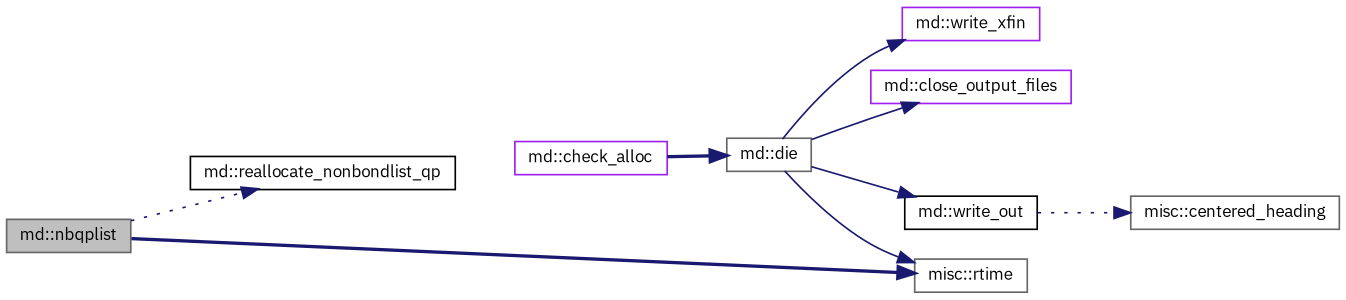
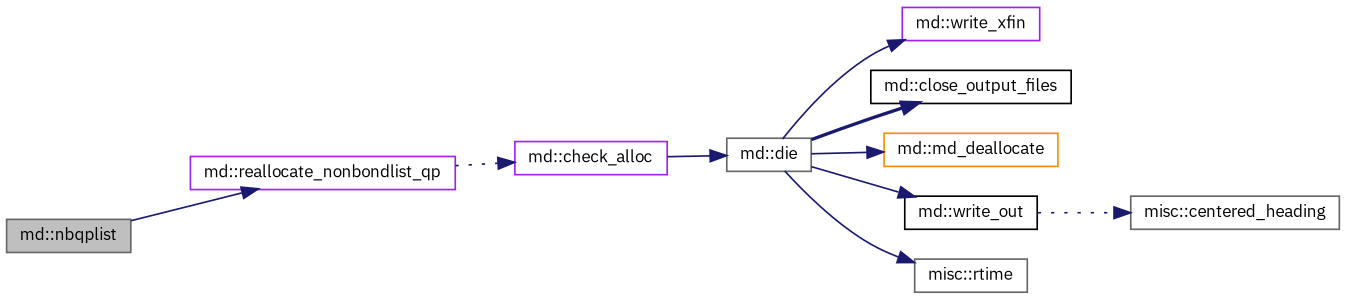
node "md::close_output_files": color purple -> black
edge "md::die" -> "md::close_output_files": style solid -> bold
node "md::md_deallocate": added
edge "md::check_alloc" -> "md::die": style bold -> solid
edge "md::reallocate_nonbondlist_qp" -> "md::check_alloc": added
node "md::reallocate_nonbondlist_qp": color black -> purple
edge "md::nbqplist" -> "md::reallocate_nonbondlist_qp": style dotted -> solid
edge "md::nbqplist" -> "misc::rtime": removed
